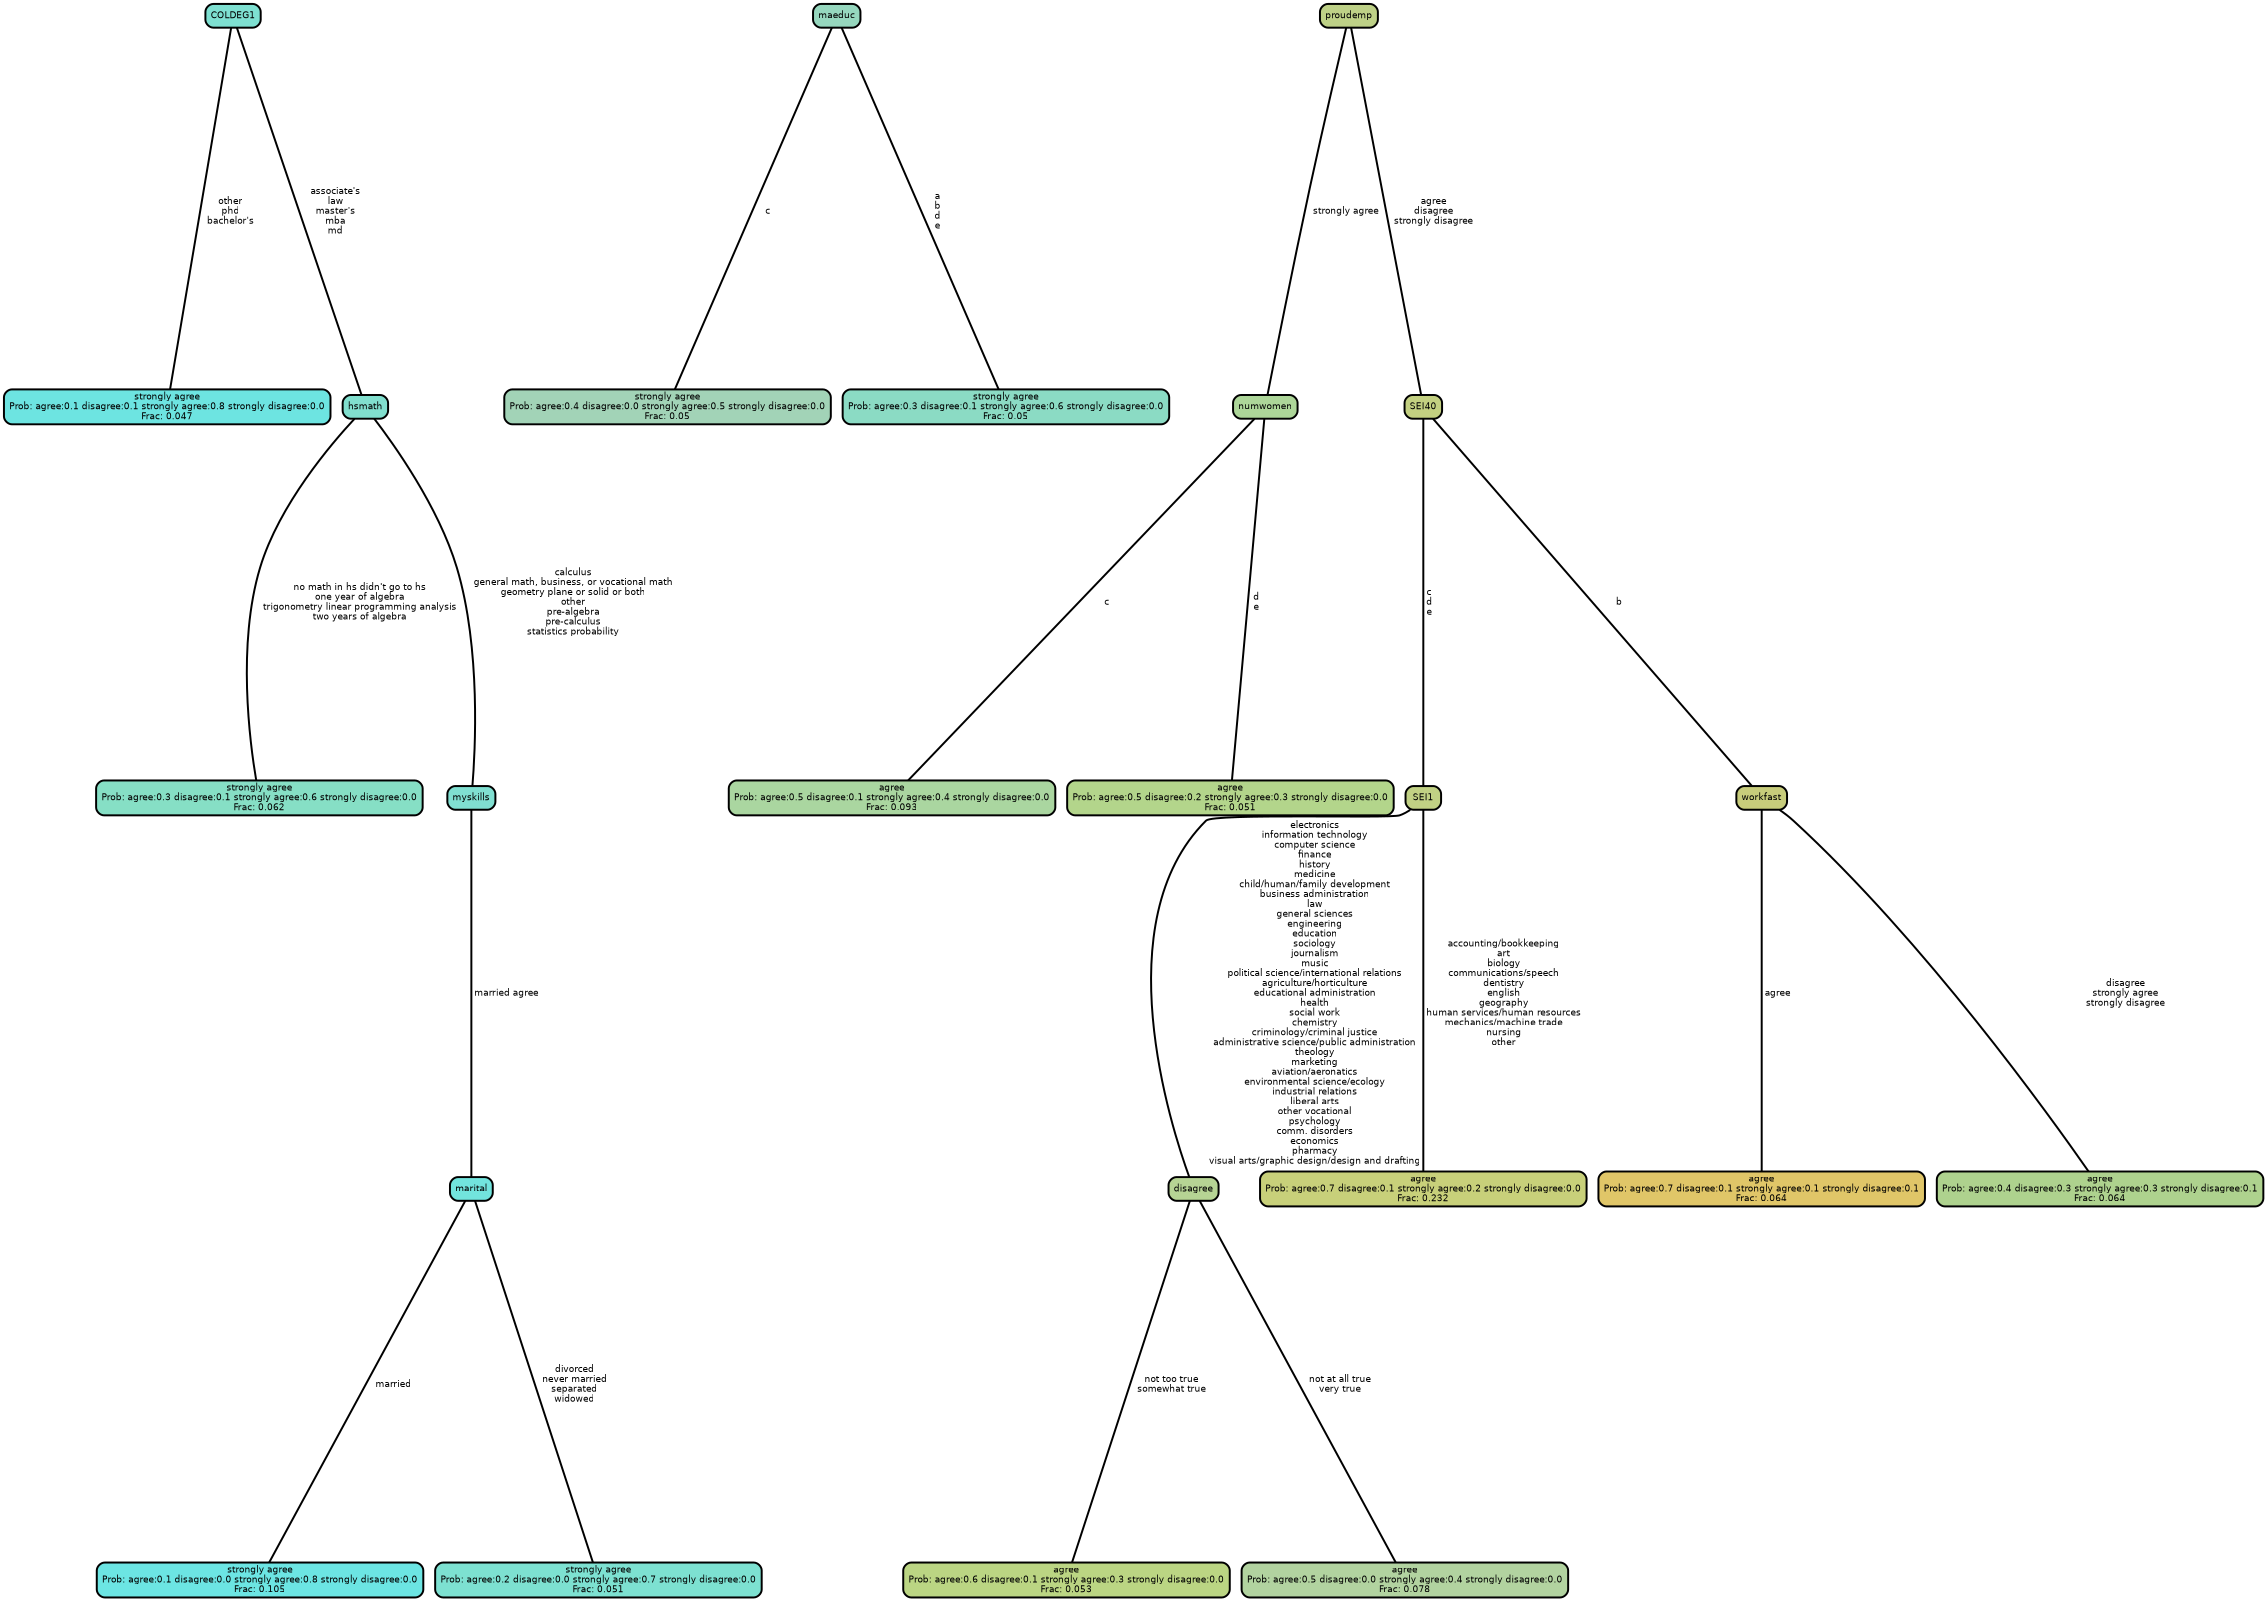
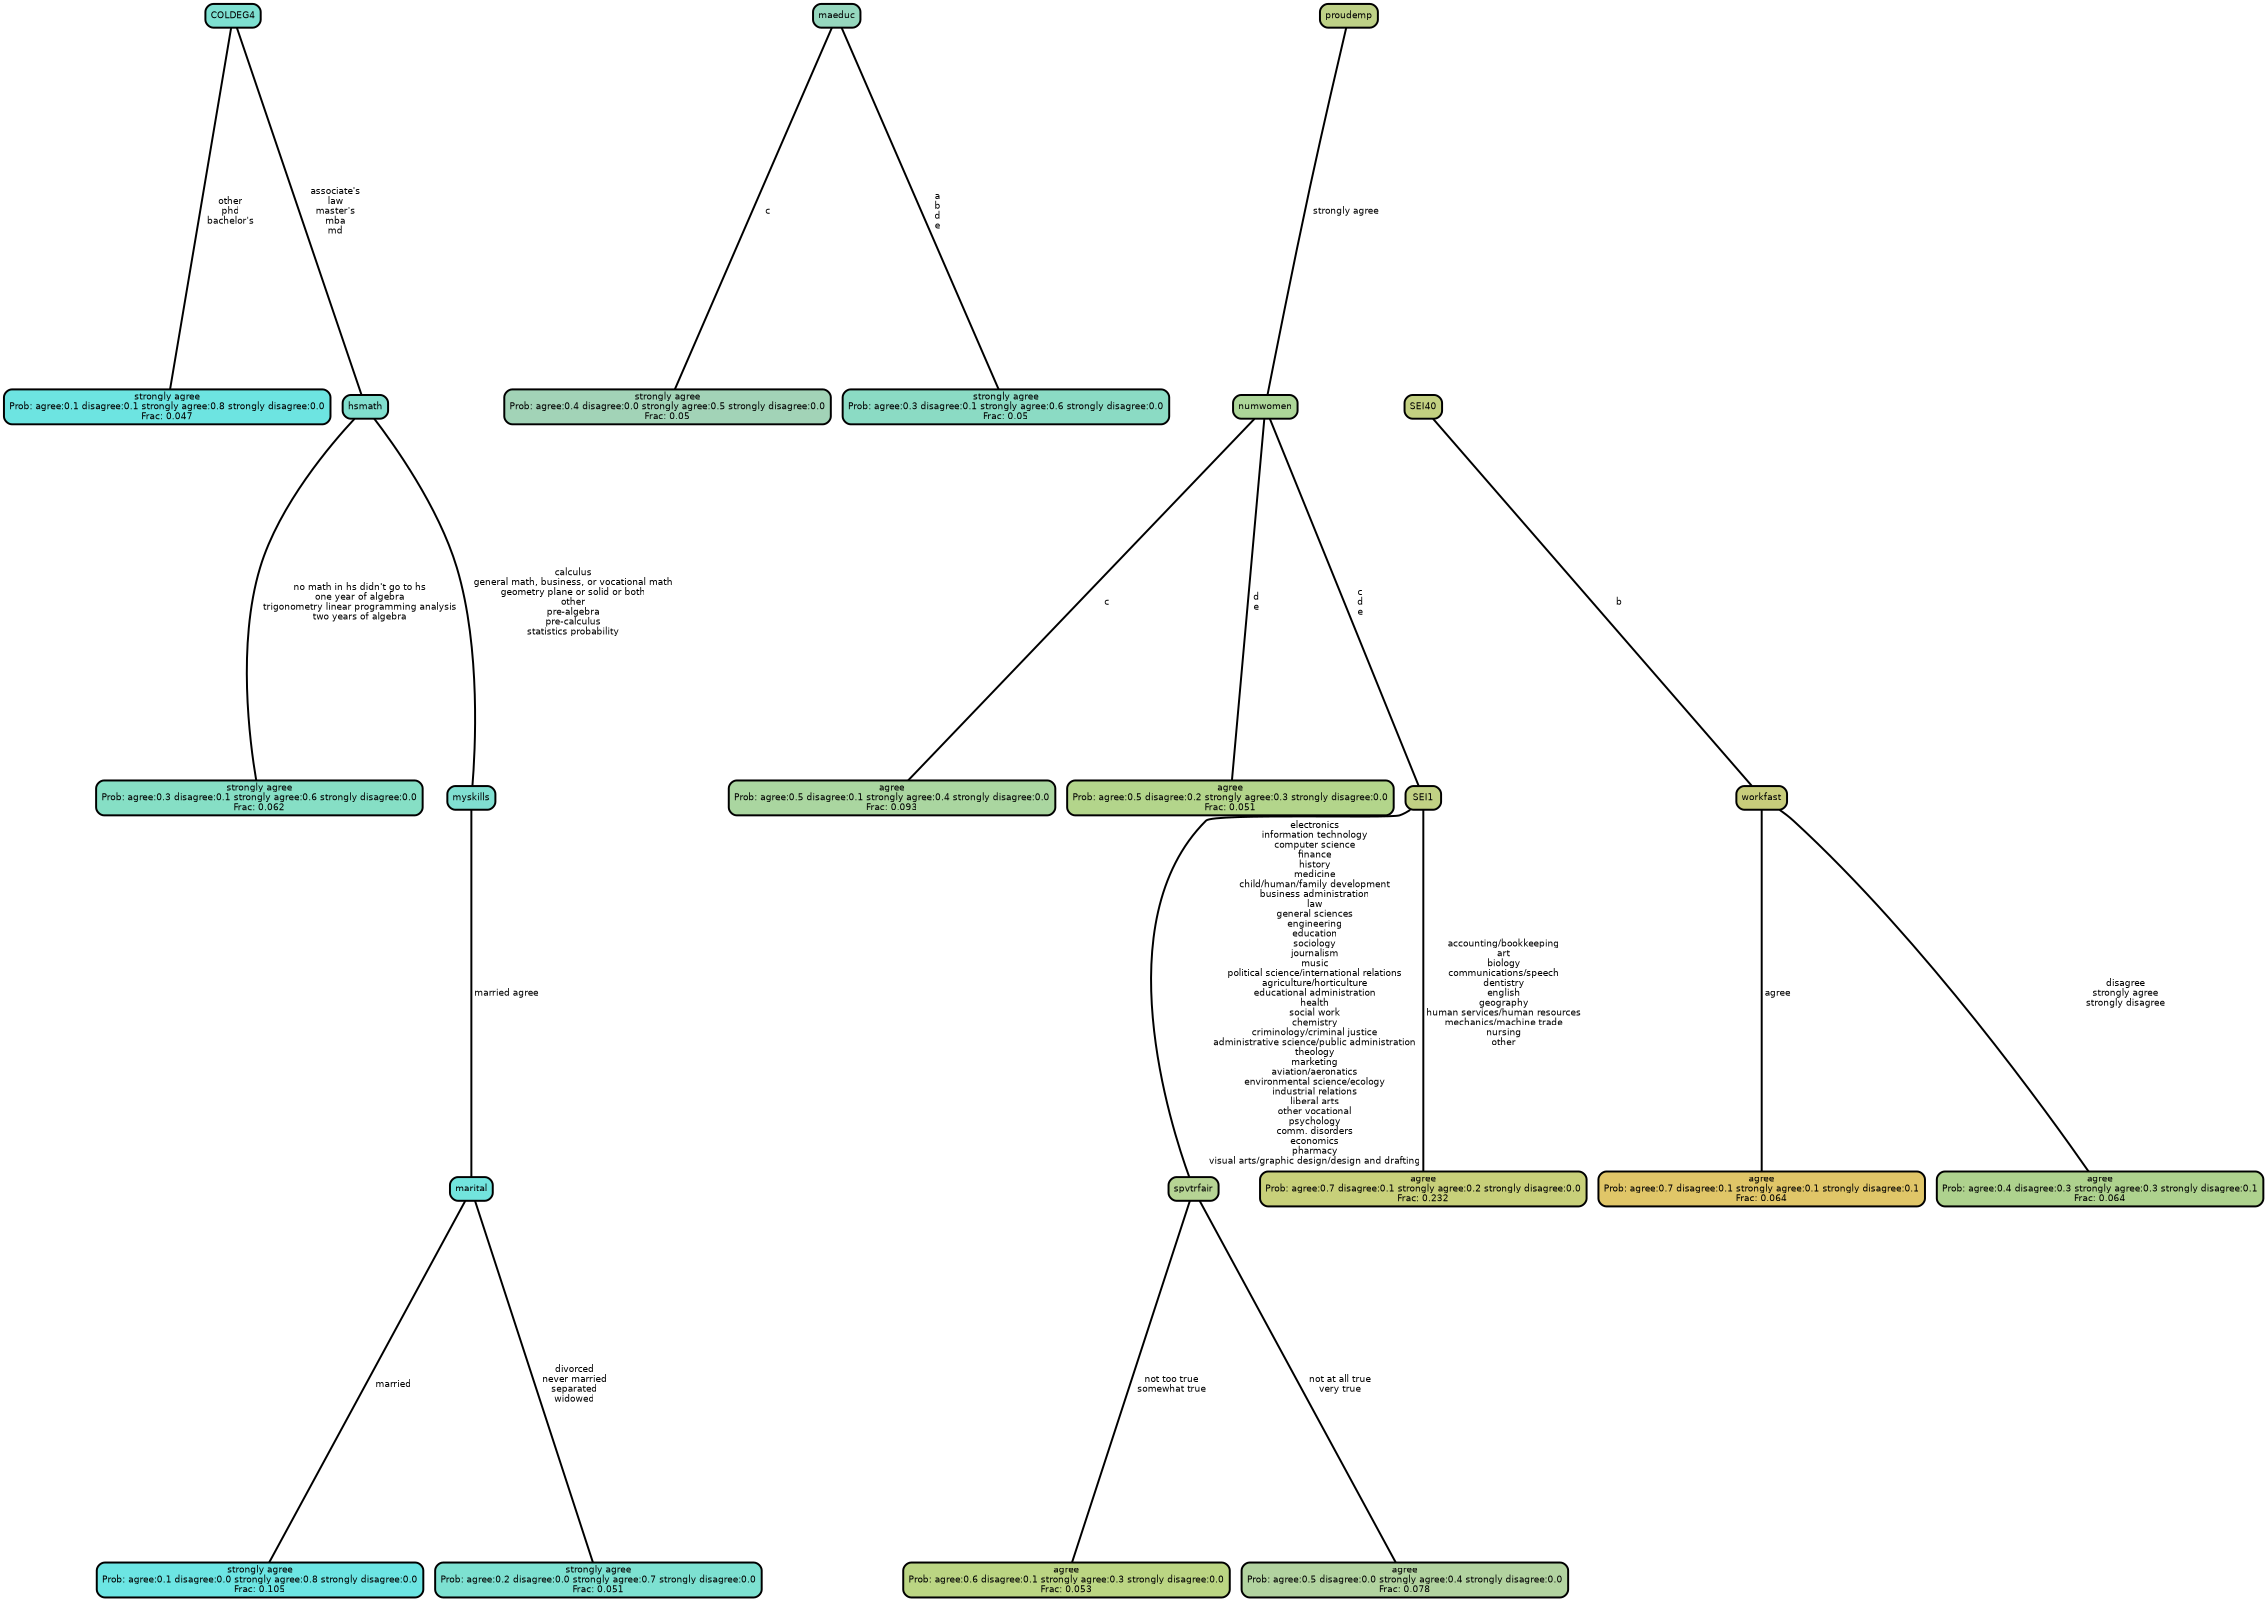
node "COLDEG1": label "COLDEG1" -> "COLDEG4"
edge "proudemp" -- "SEI40": removed, label "agree disagree strongly disagree"
edge "SEI40" -- "SEI1": now "numwomen" -- "SEI1"
node "disagree": label "disagree" -> "spvtrfair"
